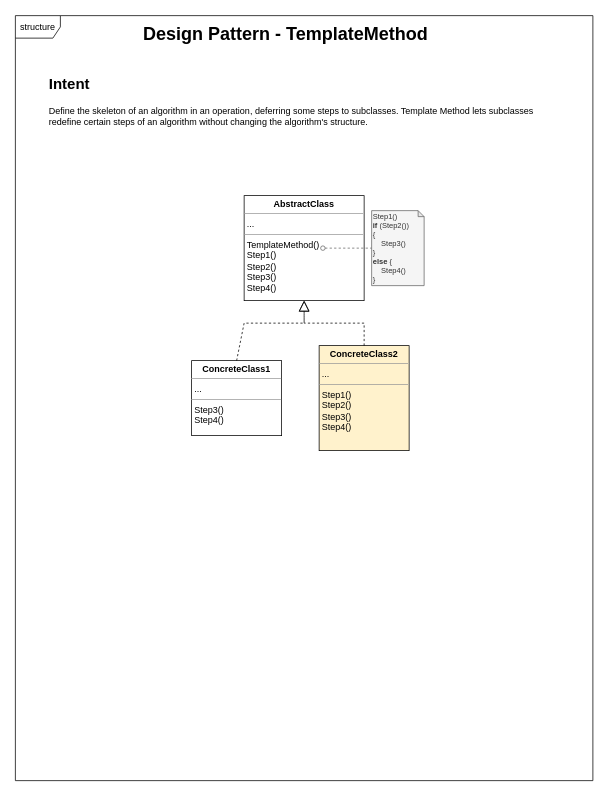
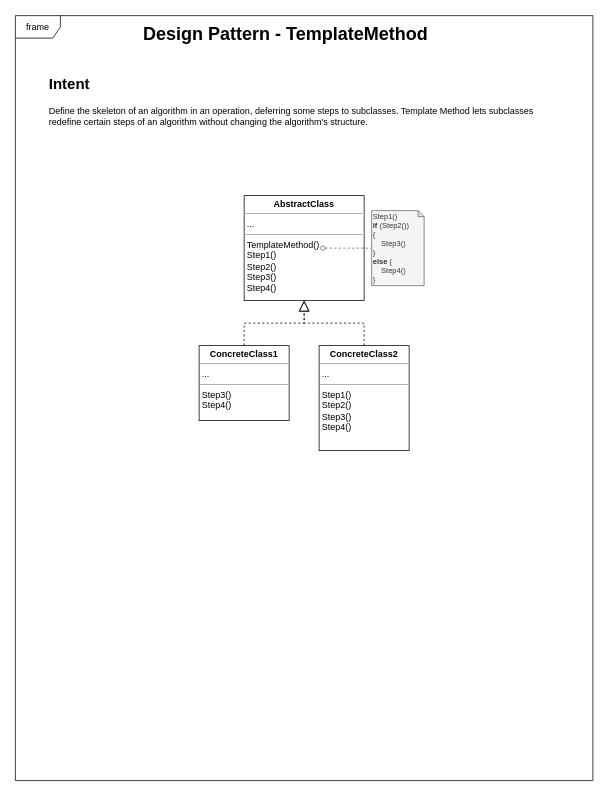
node "structure": label "structure" -> "frame"
node "ConcreteClass1 ... Step3() Step4()": moved (237, 398) -> (244, 383)
node "ConcreteClass2 ... Step1() Step2() Step3() Step4()": fillcolor #fff2cc -> #ffffff
